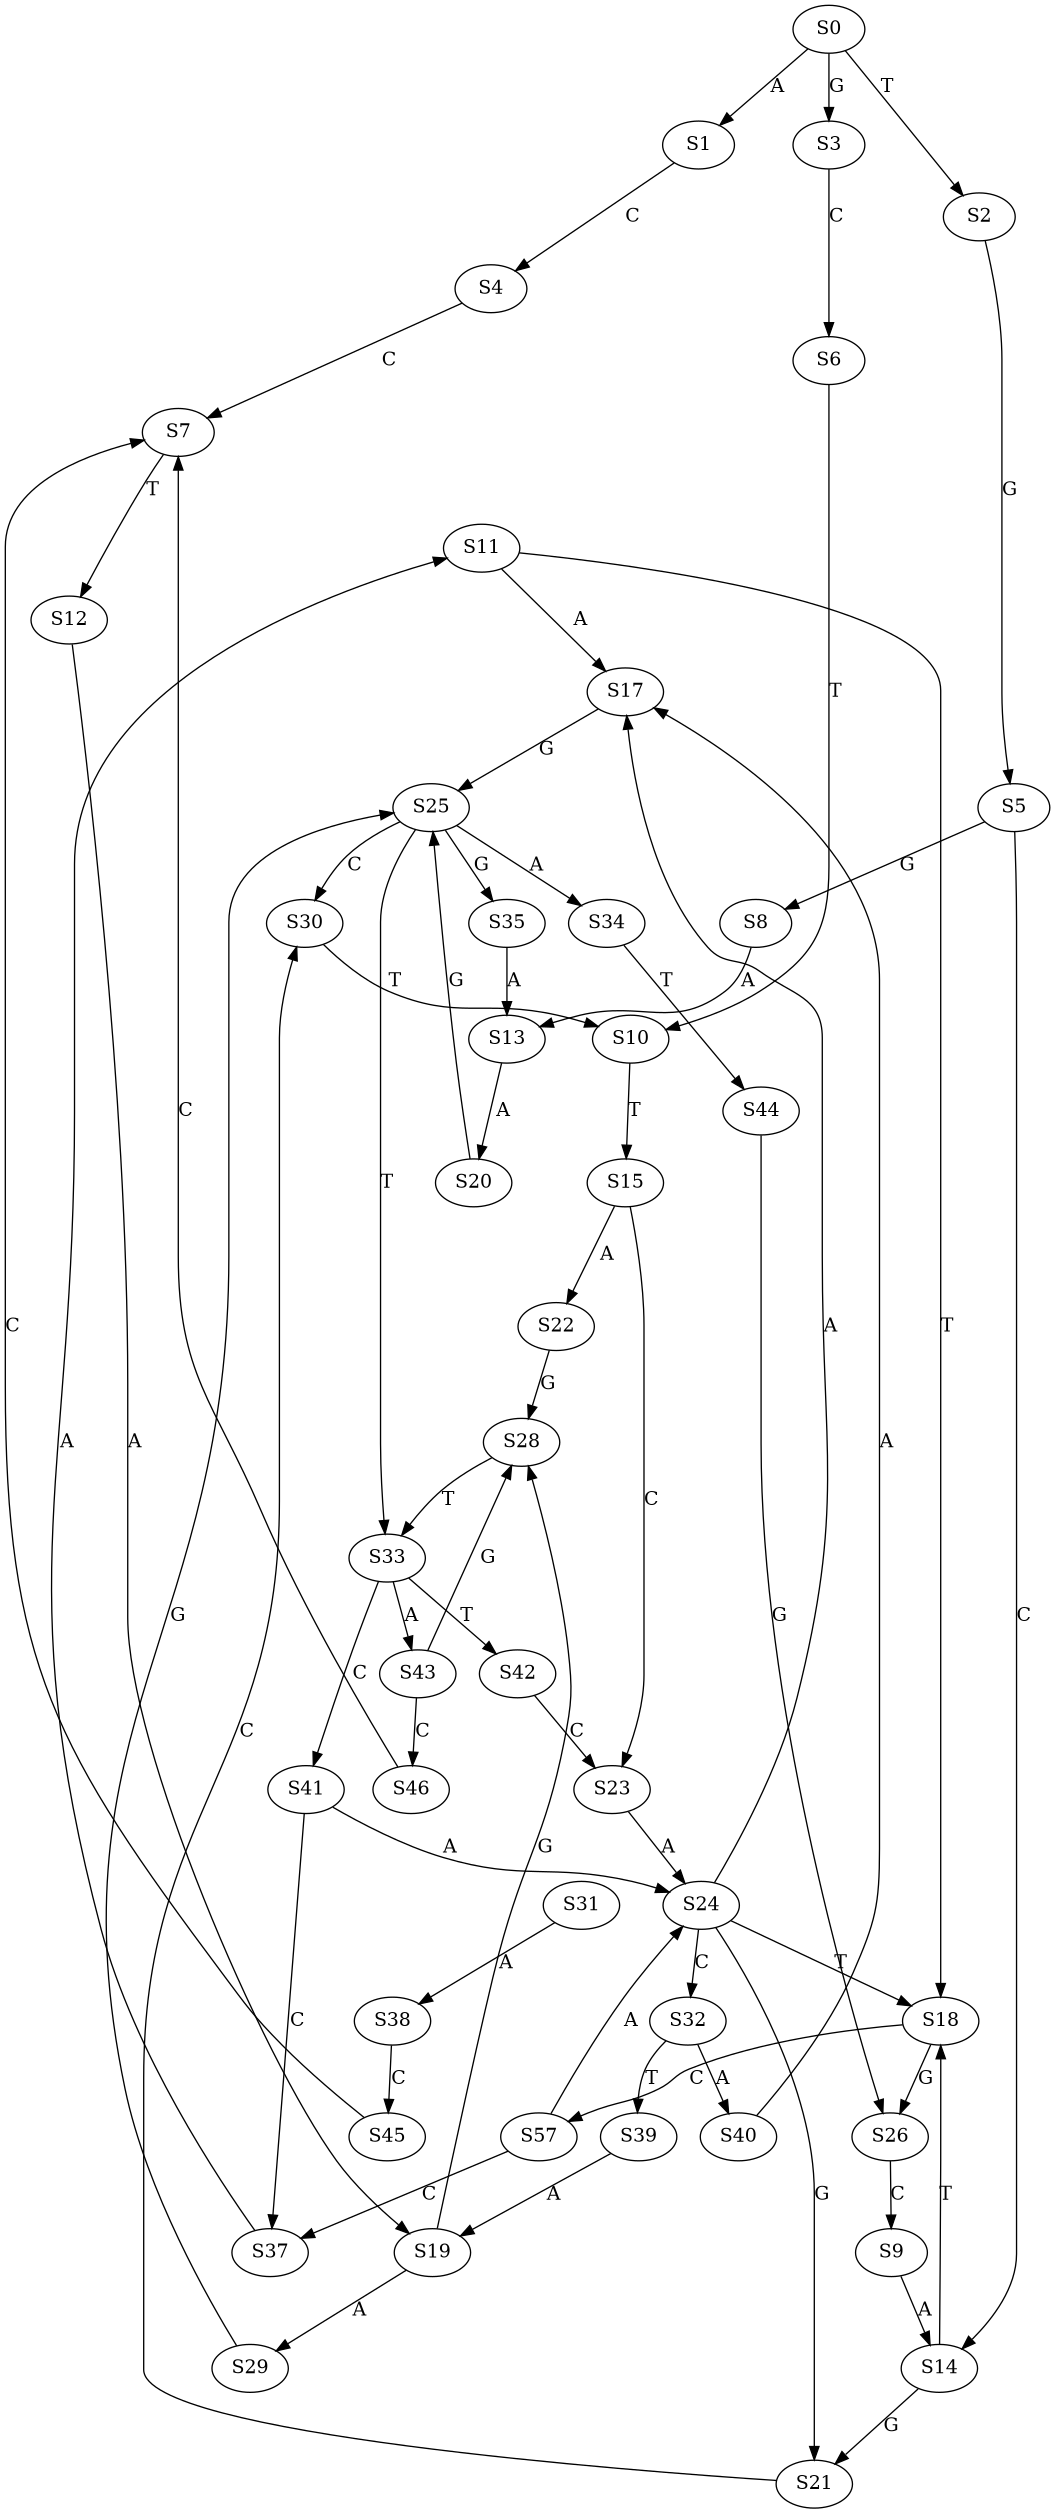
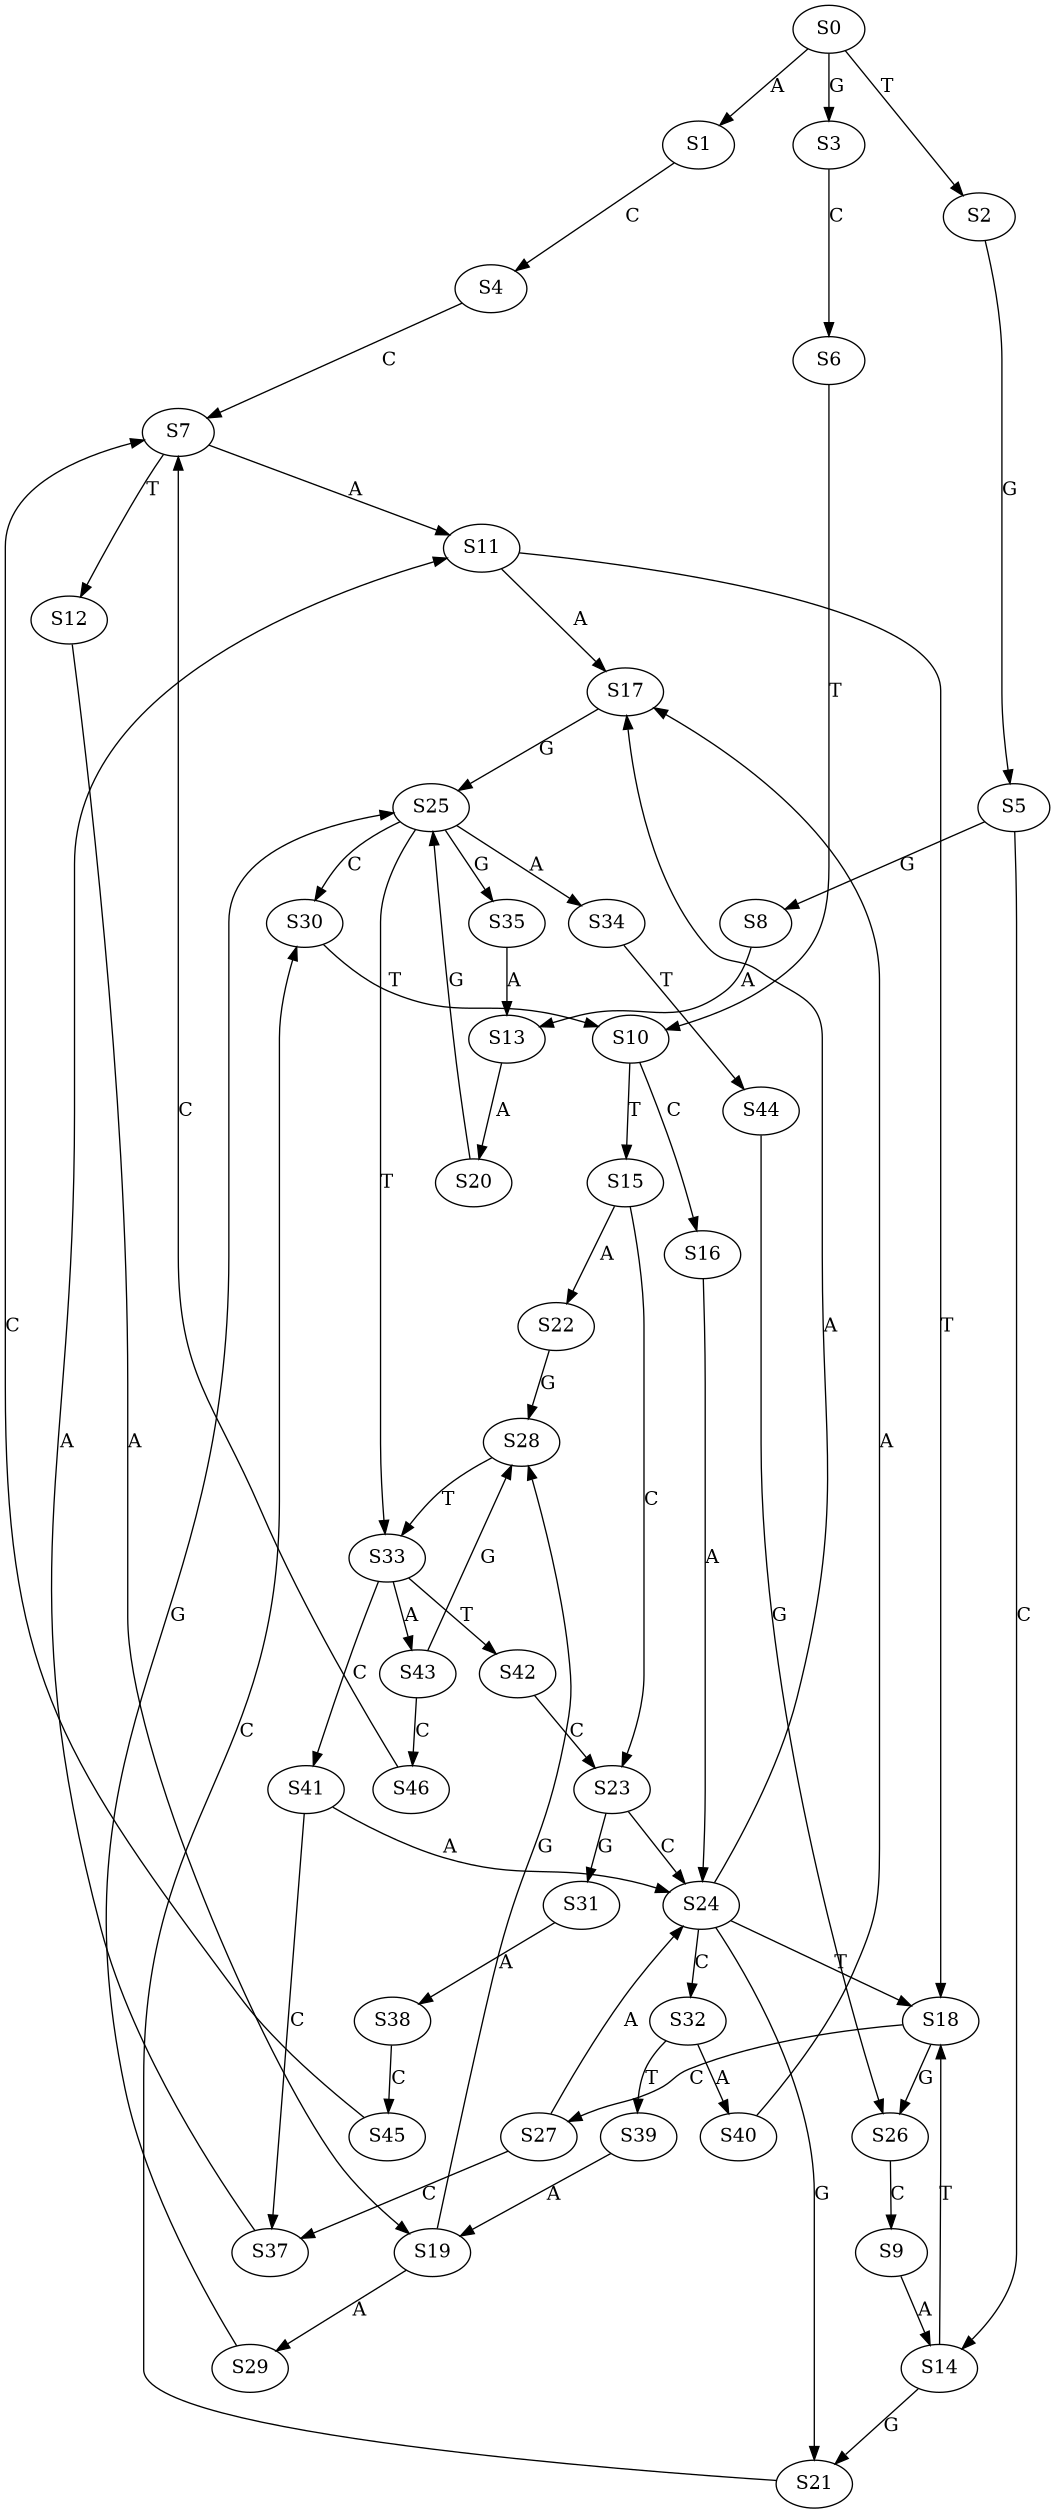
edge "S7" -> "S11": added, label "A"
node "S16": added
edge "S23" -> "S31": added, label "G"
edge "S23" -> "S24": label "A" -> "C"
node "S57": label "S57" -> "S27"
